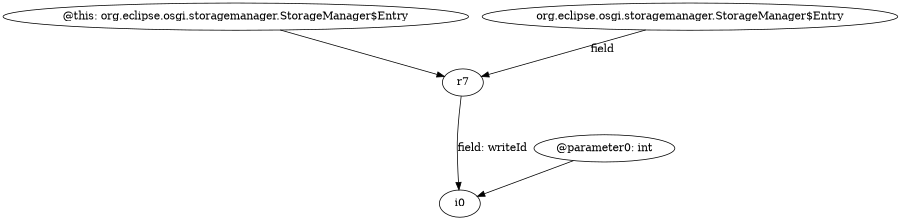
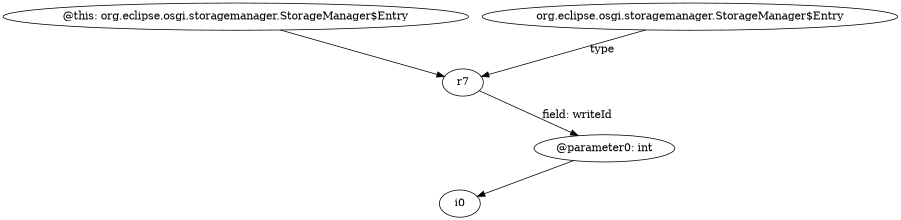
edge "org.eclipse.osgi.storagemanager.StorageManager$Entry" -> "r7": label "field" -> "type"
edge "r7" -> "i0": now "r7" -> "@parameter0: int"
